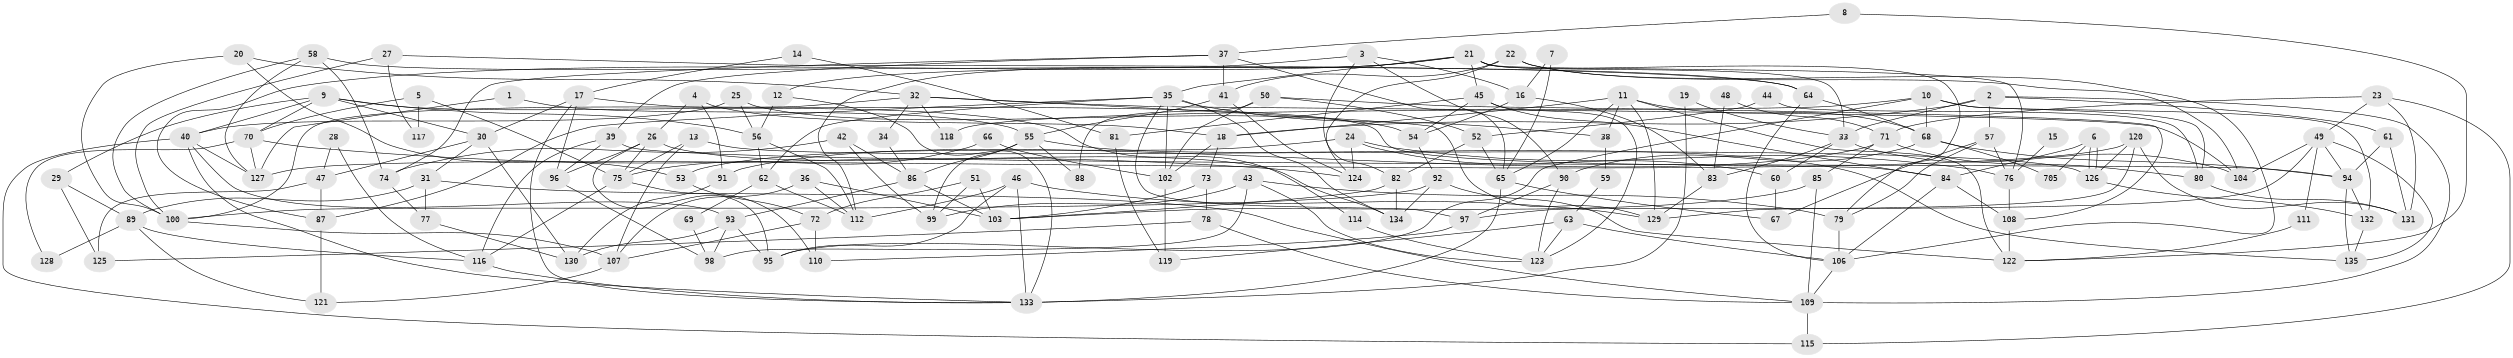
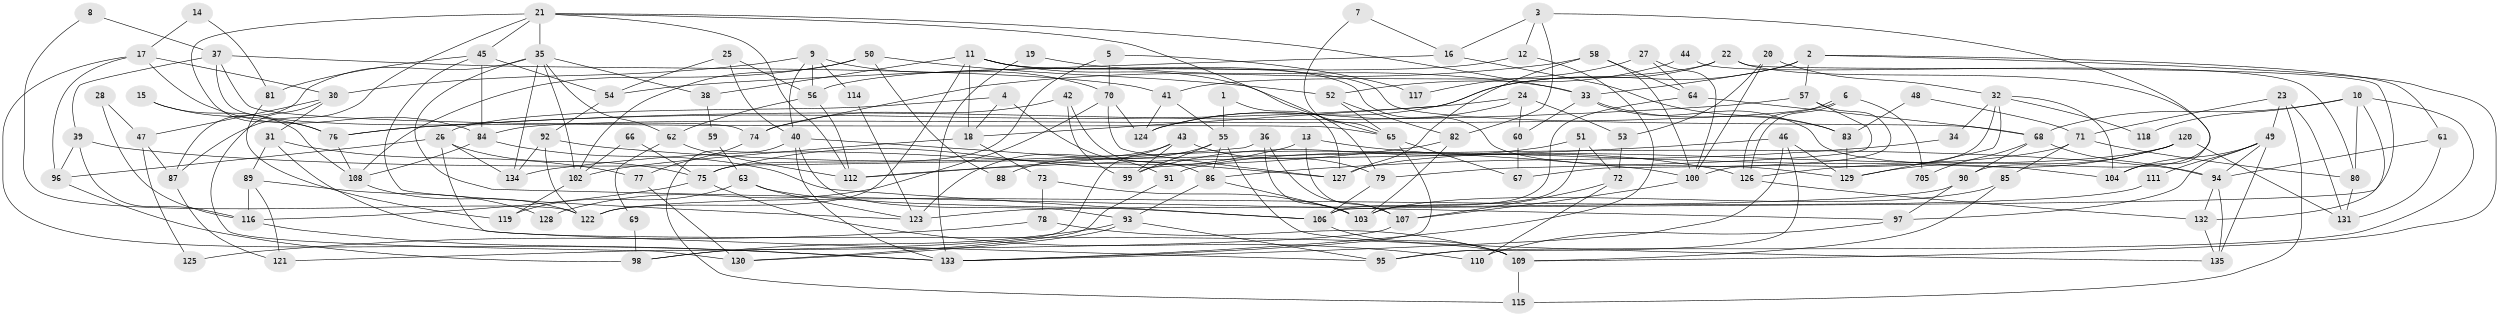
edge "15" -- "108": added
node "29": removed
